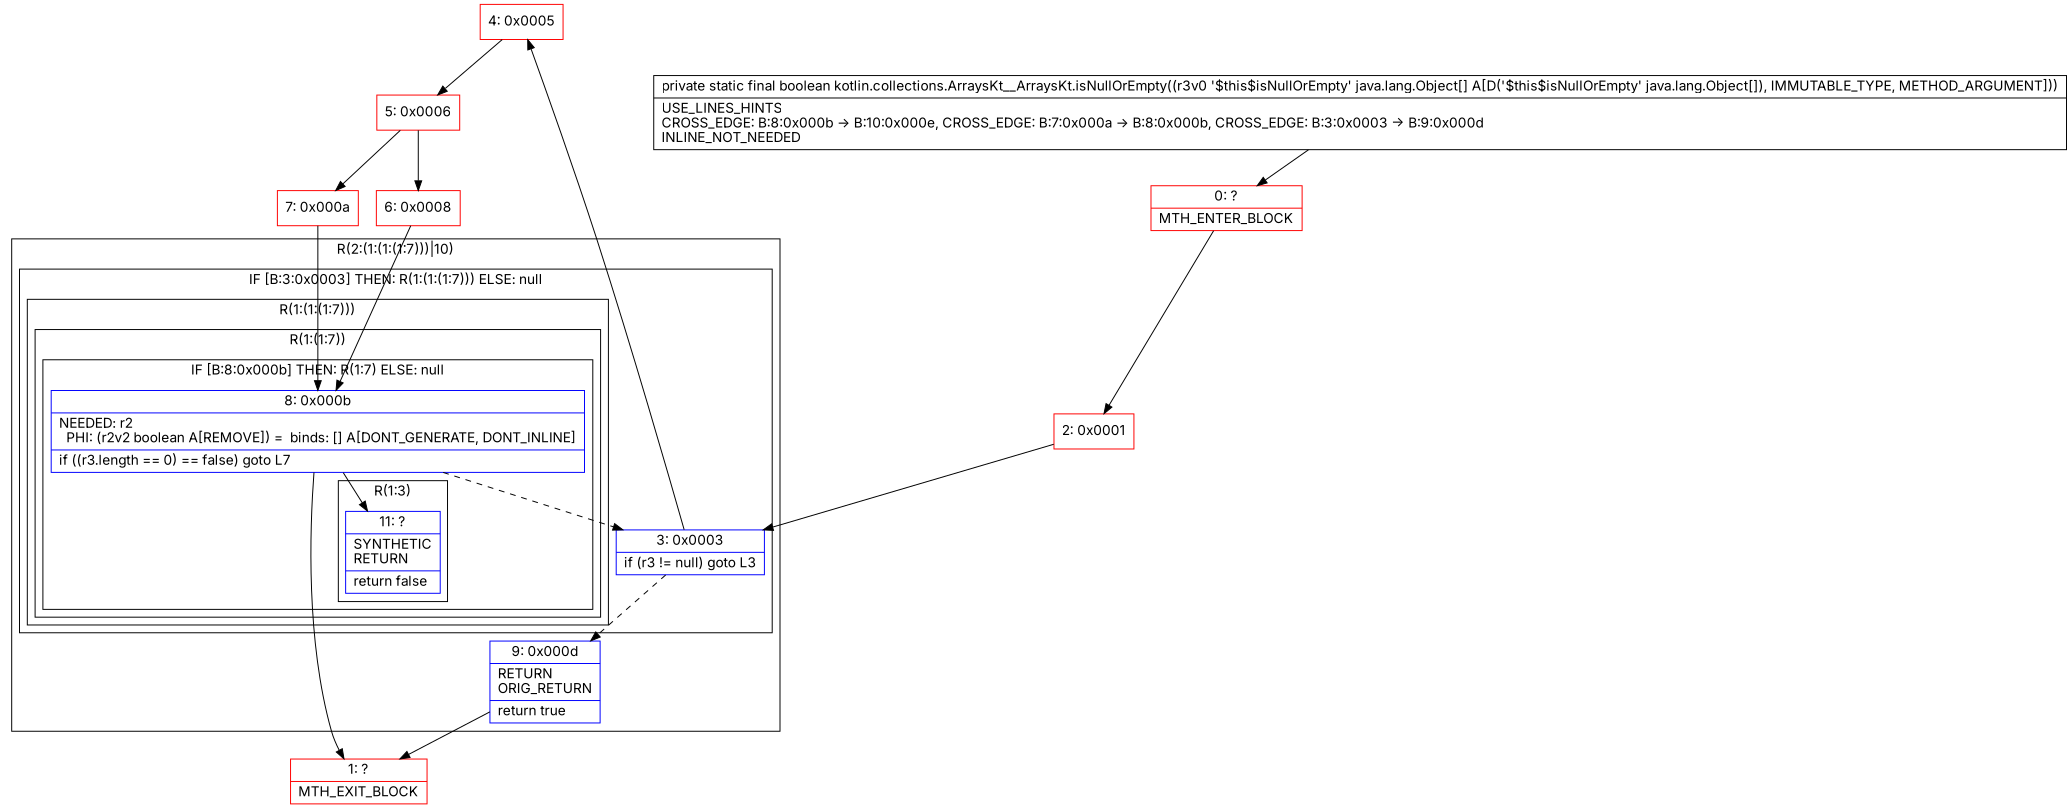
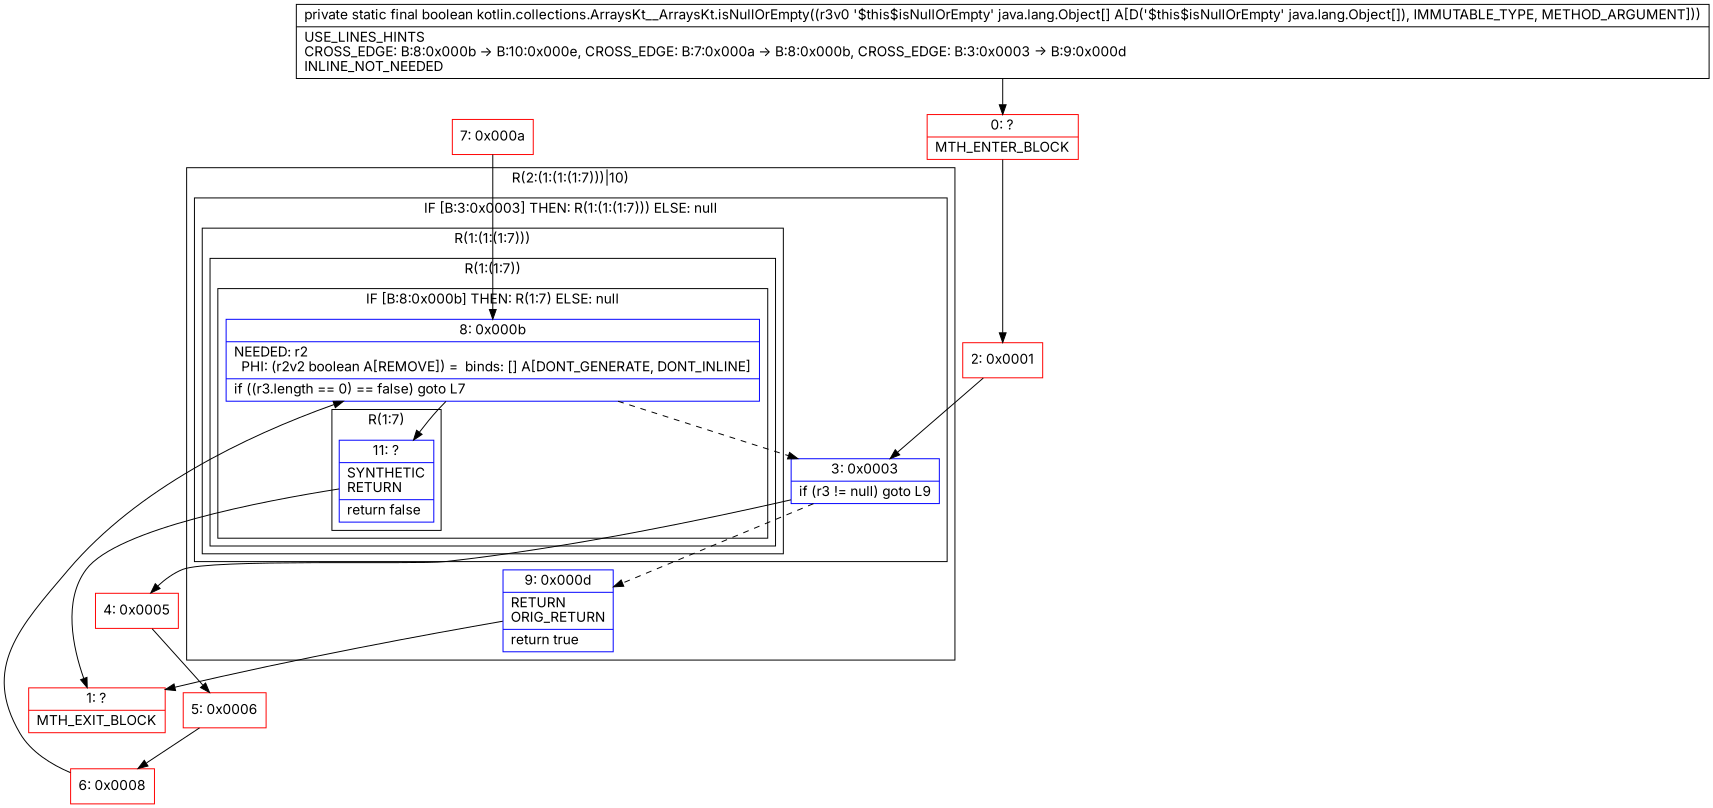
edge "5: 0x0006" -> "7: 0x000a": removed
cluster "R(1:3)": label "R(1:3)" -> "R(1:7)"
node "3: 0x0003": text "if (r3 != null) goto L3" -> "if (r3 != null) goto L9"
edge "8: 0x000b" -> "1: ?": now "11: ?" -> "1: ?"
